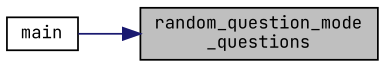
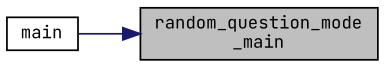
node "random_question_mode _questions": label "random_question_mode _questions" -> "random_question_mode _main"
